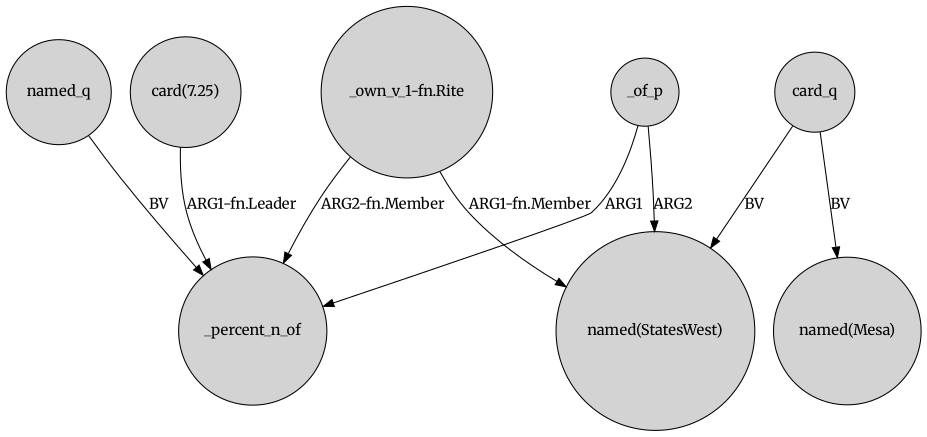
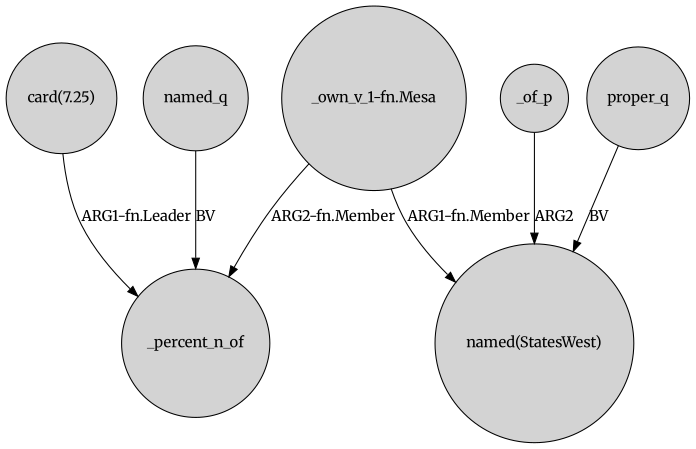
node "_own_v_1-fn.Rite": label "_own_v_1-fn.Rite" -> "_own_v_1-fn.Mesa"
node "card_q": label "card_q" -> "proper_q"
edge "_of_p" -> "_percent_n_of": removed, label "ARG1"
node "named(Mesa)": removed
